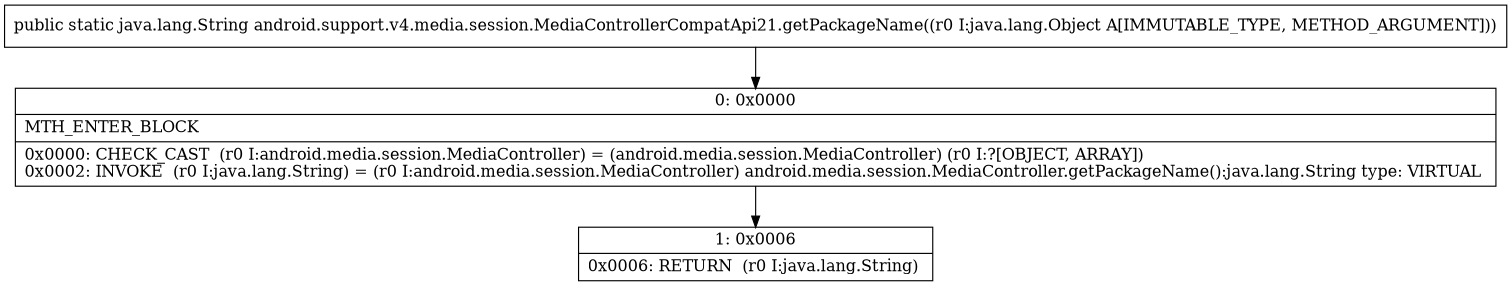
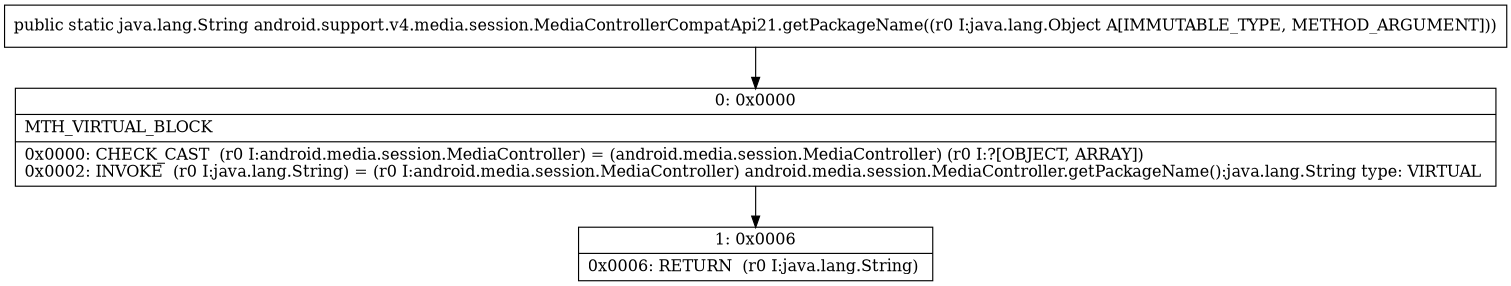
node "0: 0x0000": text "MTH_ENTER_BLOCK" -> "MTH_VIRTUAL_BLOCK"
